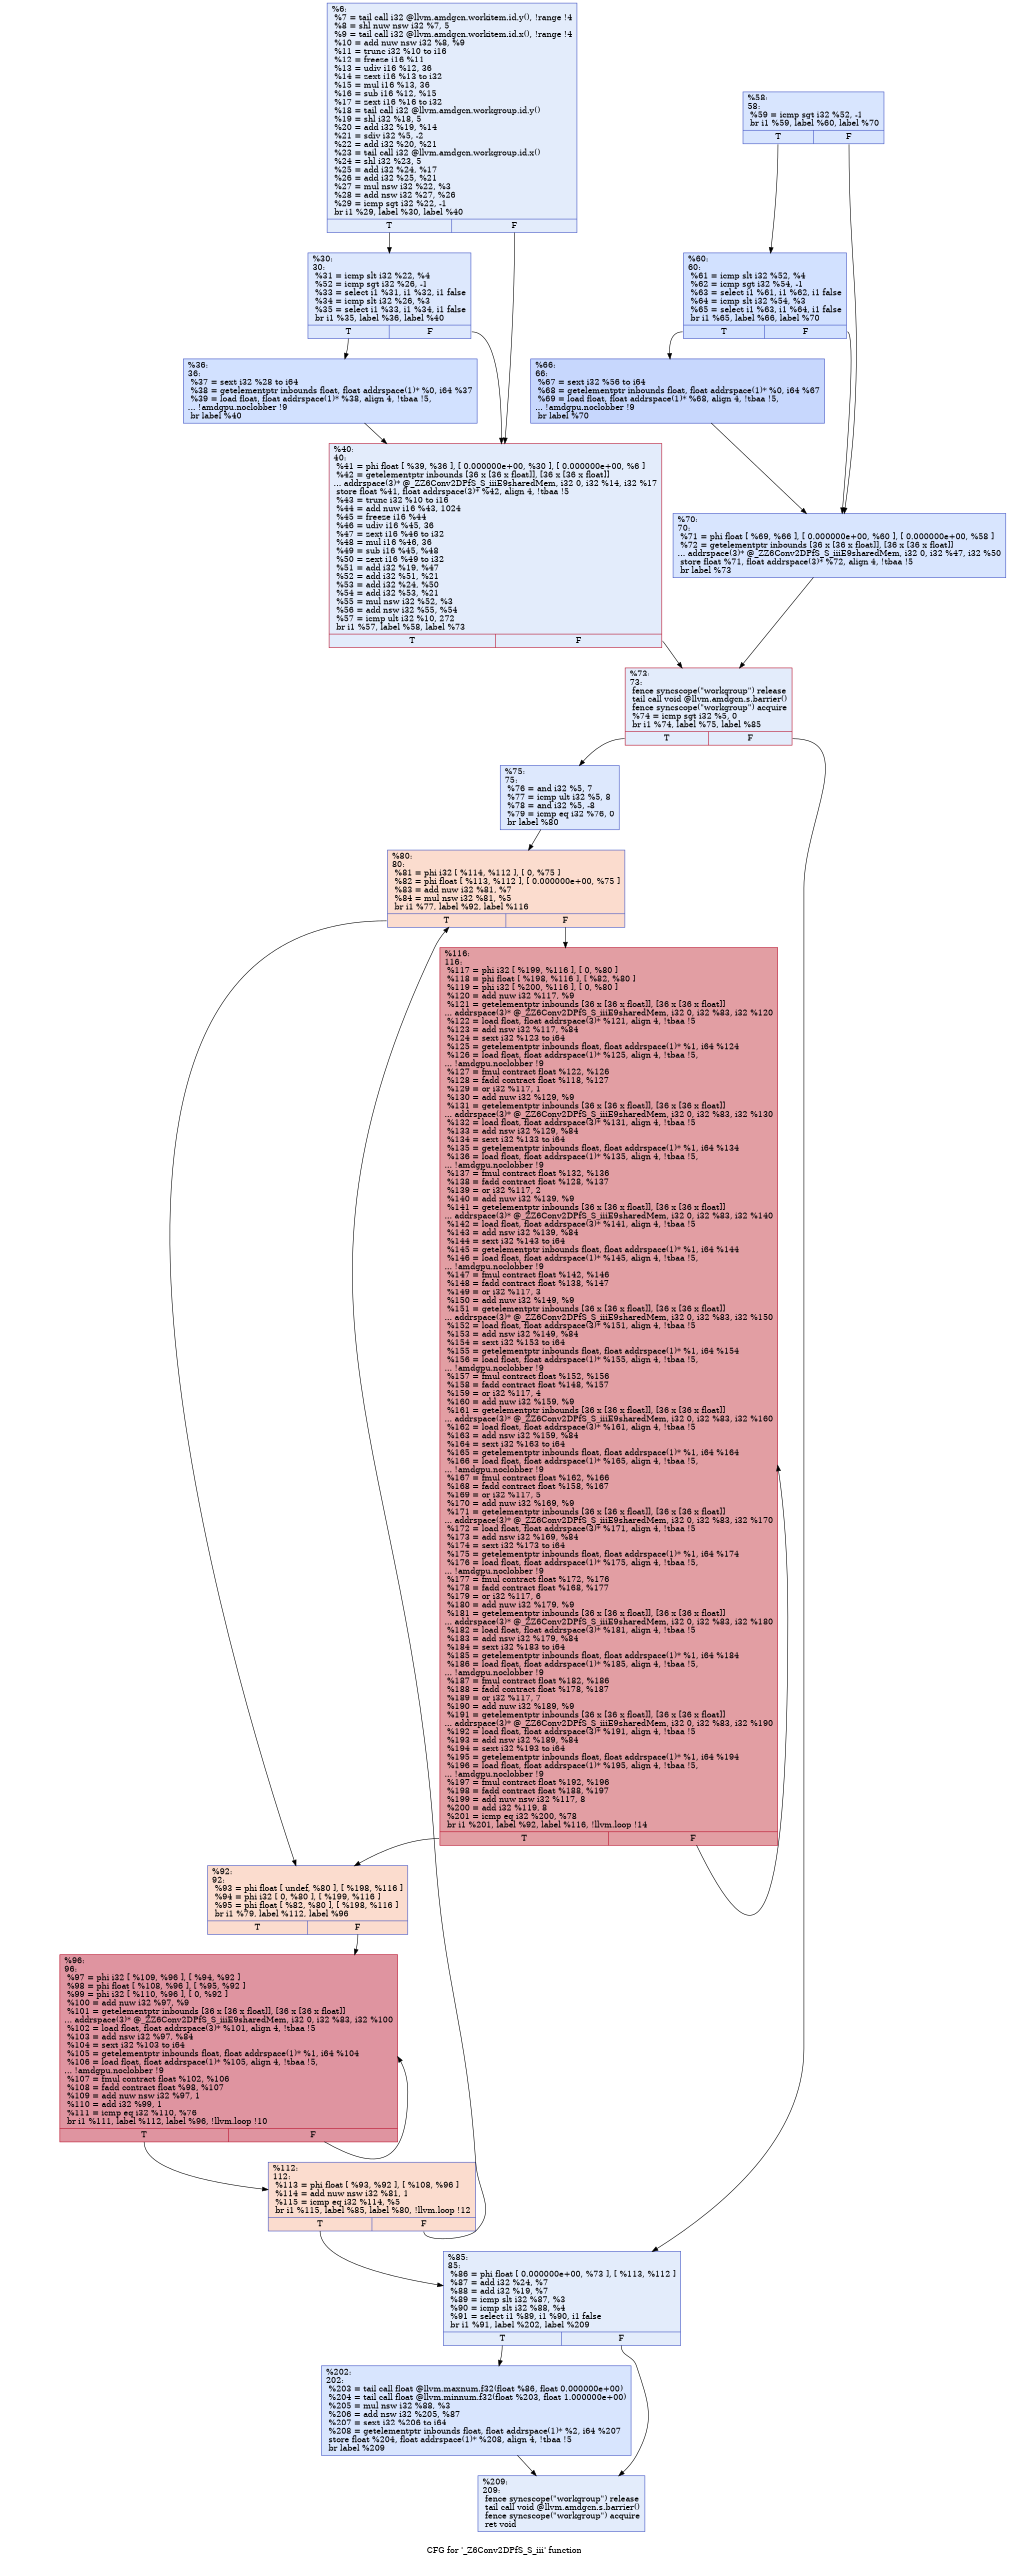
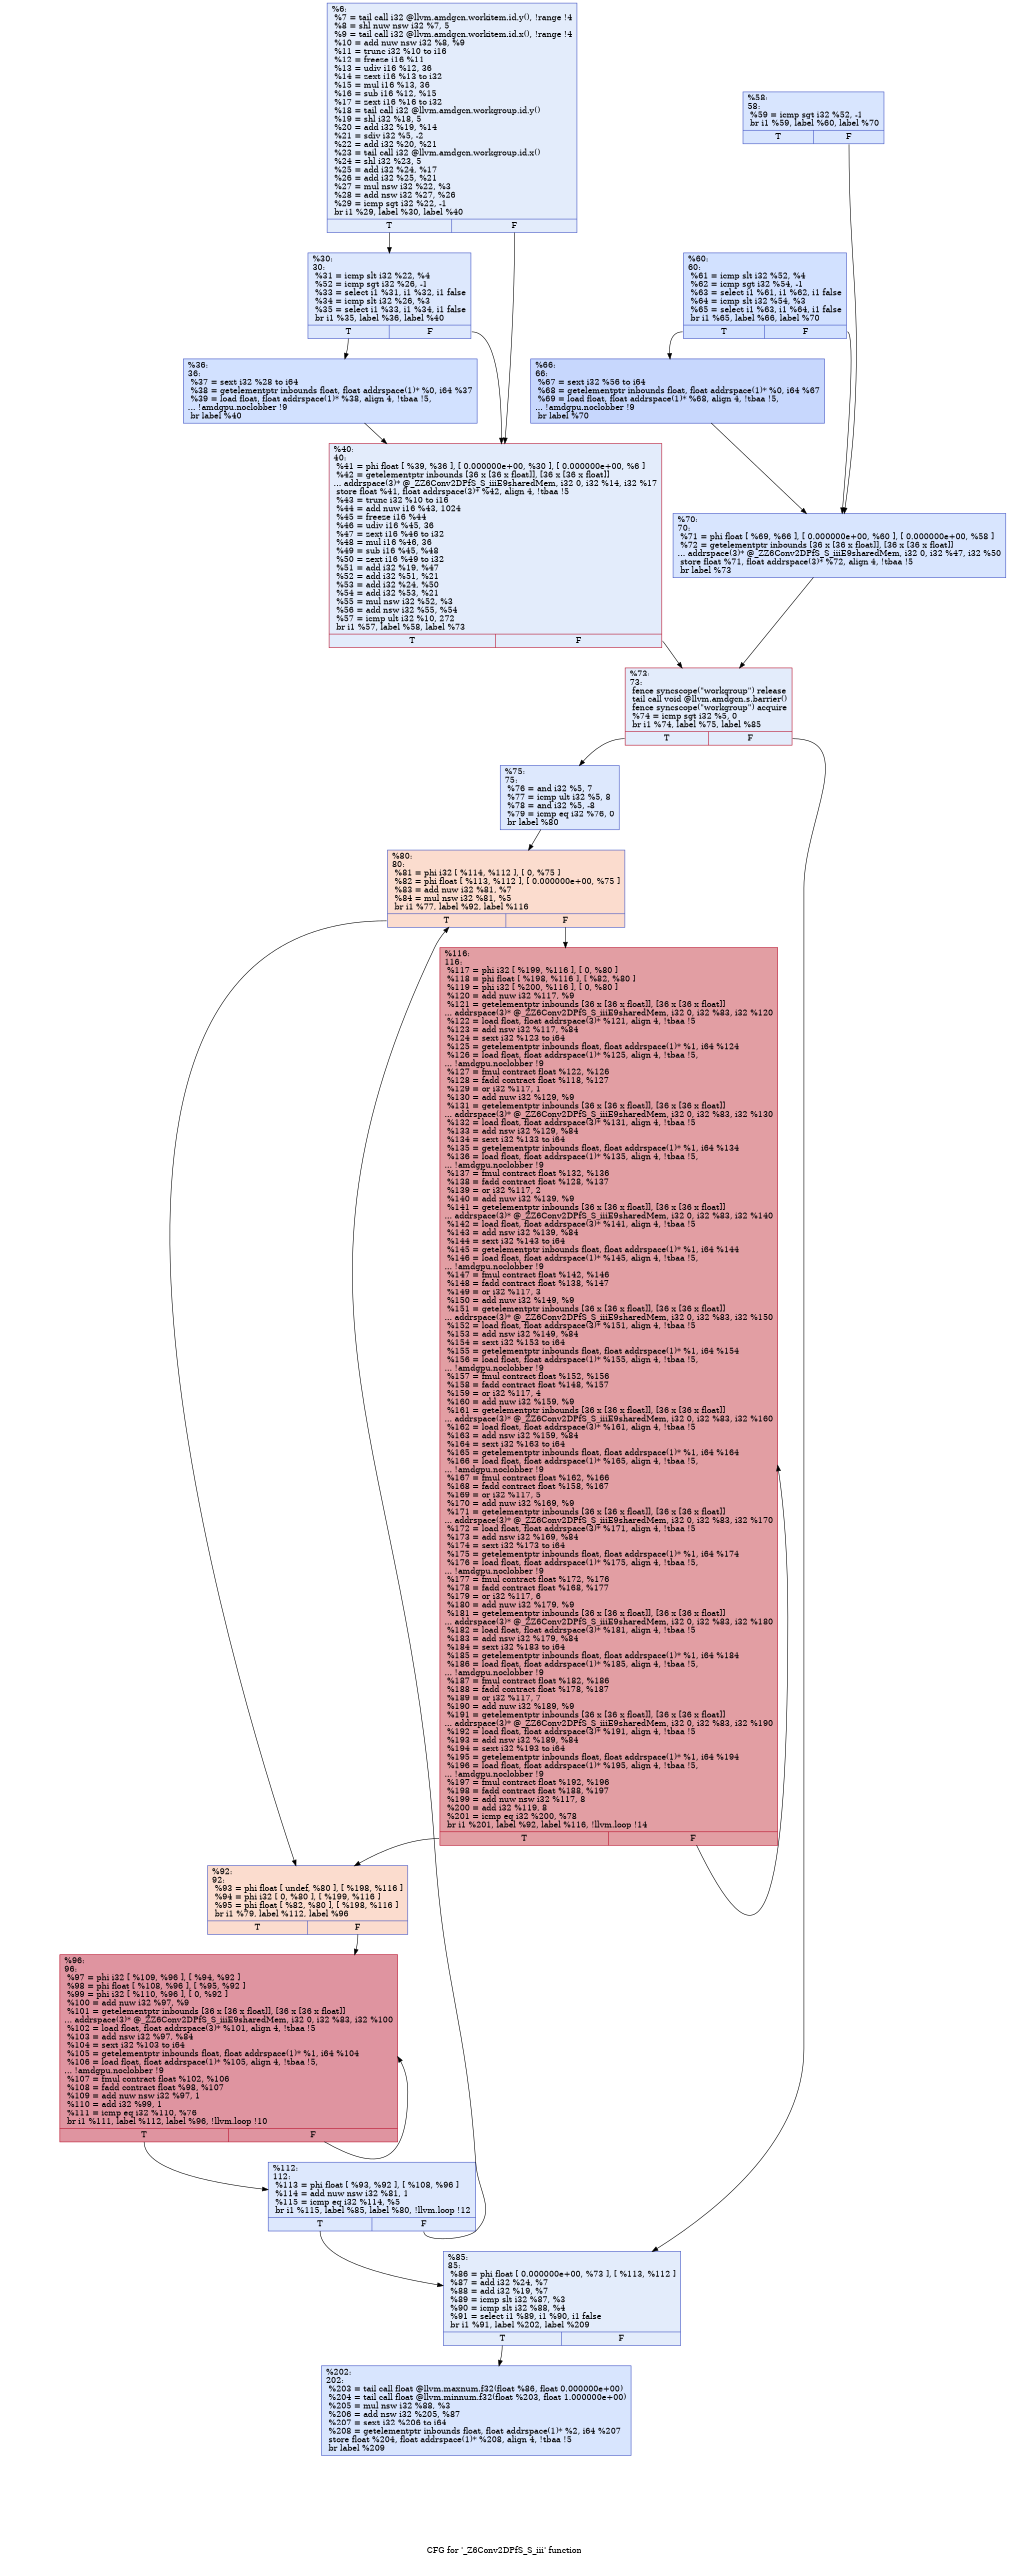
edge "%58:" -> "%60:": removed
node "%112:": fillcolor #f7af9170 -> #b2ccfb70
node "%209:": removed
